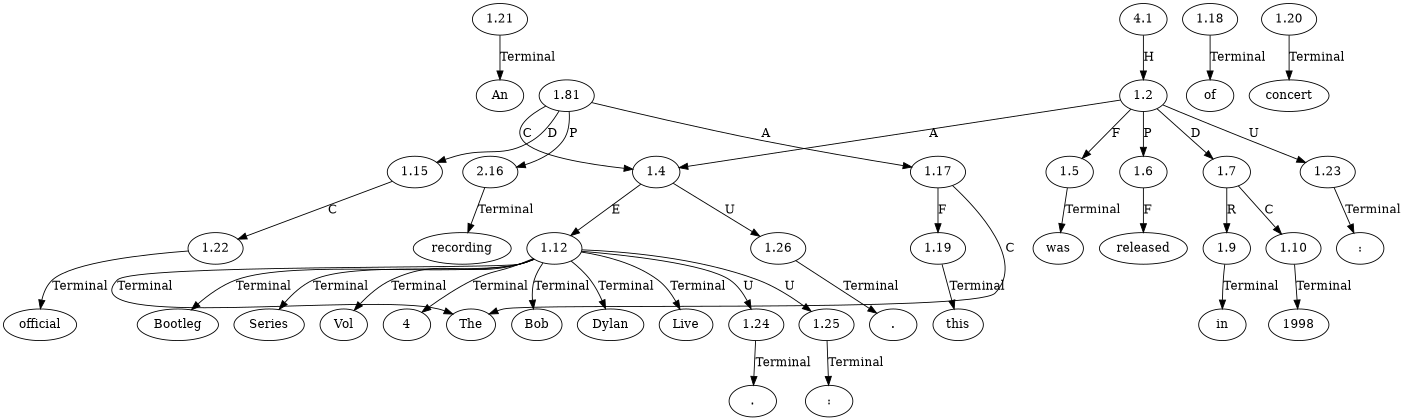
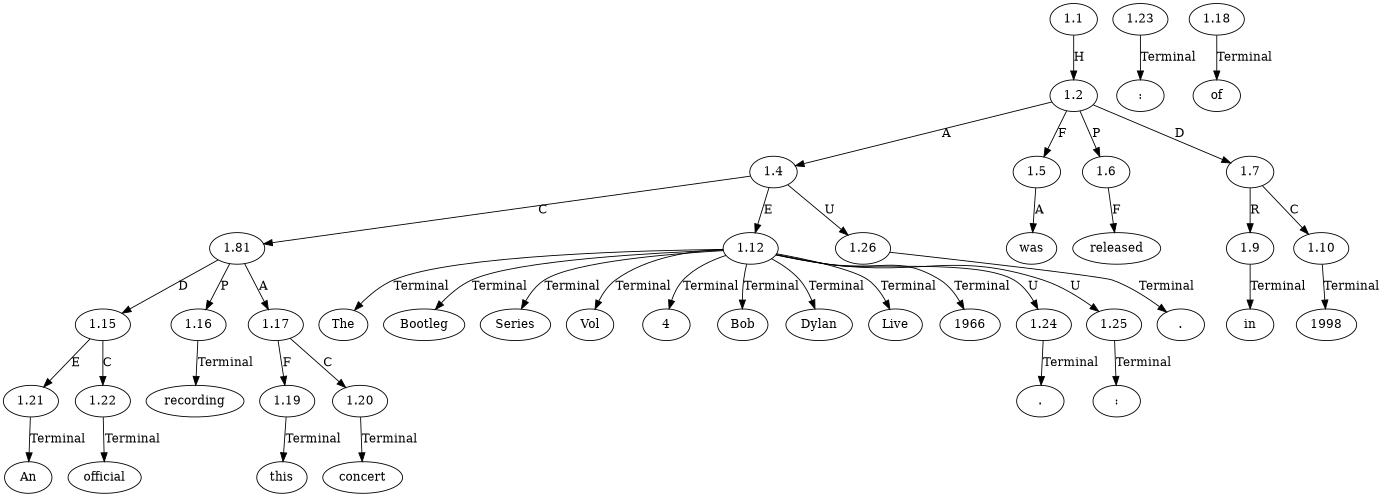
node "4.1": label "4.1" -> "1.1"
edge "1.2" -> "1.23": removed, label "U"
edge "1.81" -> "1.4": reversed
node "2.16": label "2.16" -> "1.16"
edge "1.5" -> "was": label "Terminal" -> "A"
edge "1.17" -> "The": now "1.17" -> "1.20"
node "1966": added
edge "1.15" -> "1.21": added, label "E"
